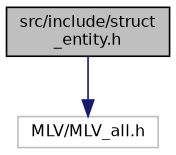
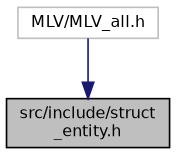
edge "src/include/struct _entity.h" -> "MLV/MLV_all.h": reversed
